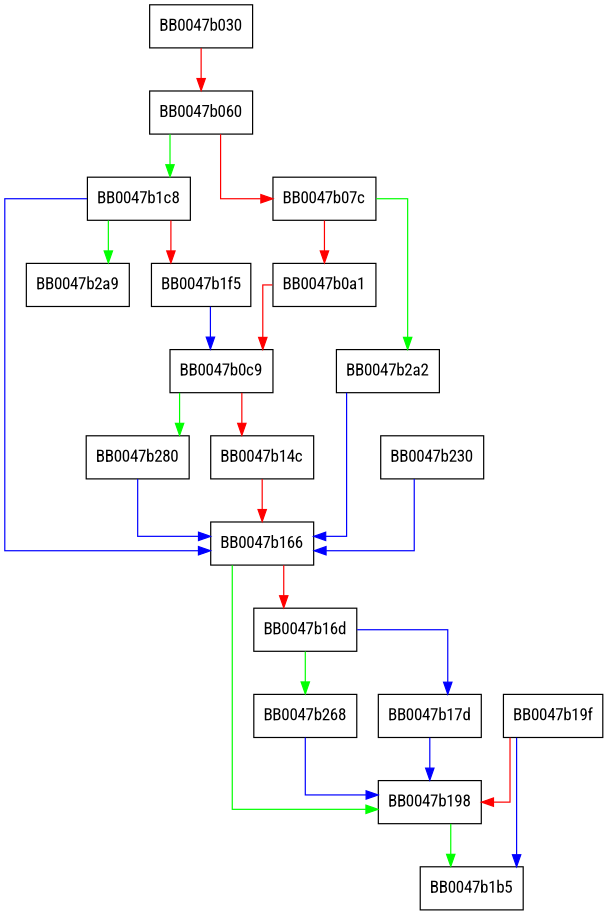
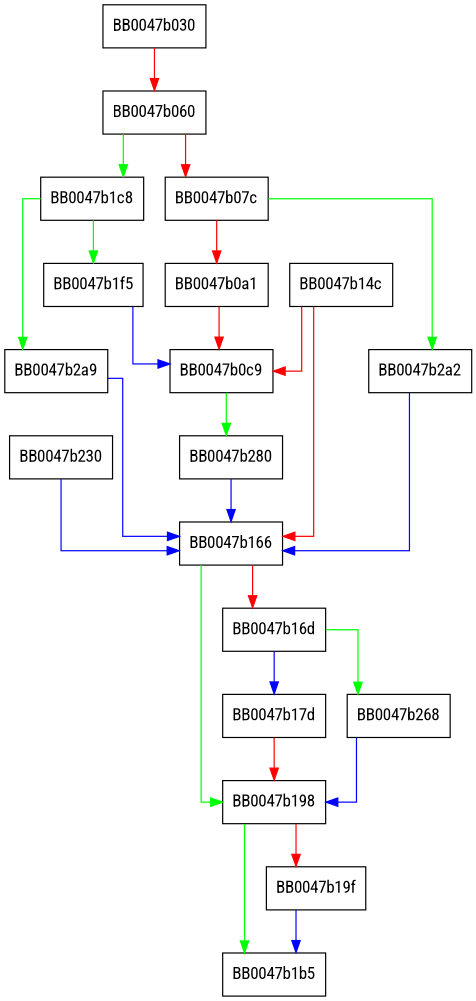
edge "BB0047b1c8" -> "BB0047b1f5": color red -> green
edge "BB0047b0c9" -> "BB0047b14c": reversed
edge "BB0047b1c8" -> "BB0047b166": now "BB0047b2a9" -> "BB0047b166"
edge "BB0047b17d" -> "BB0047b198": color blue -> red
edge "BB0047b19f" -> "BB0047b198": reversed
